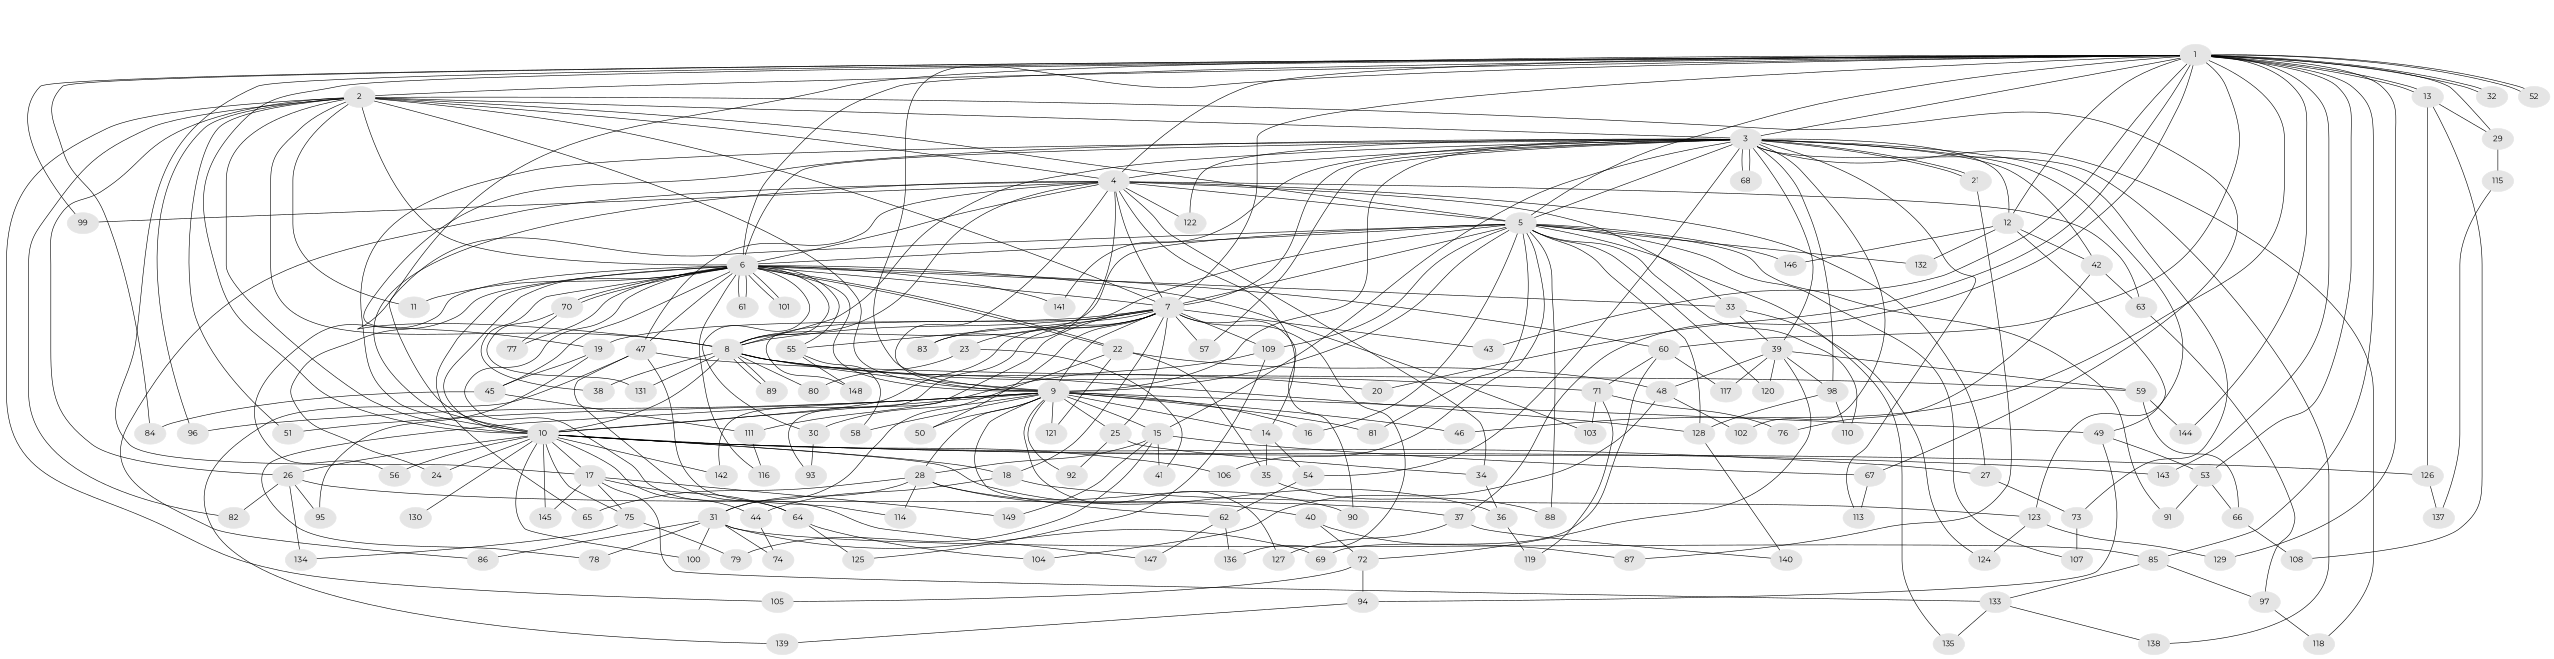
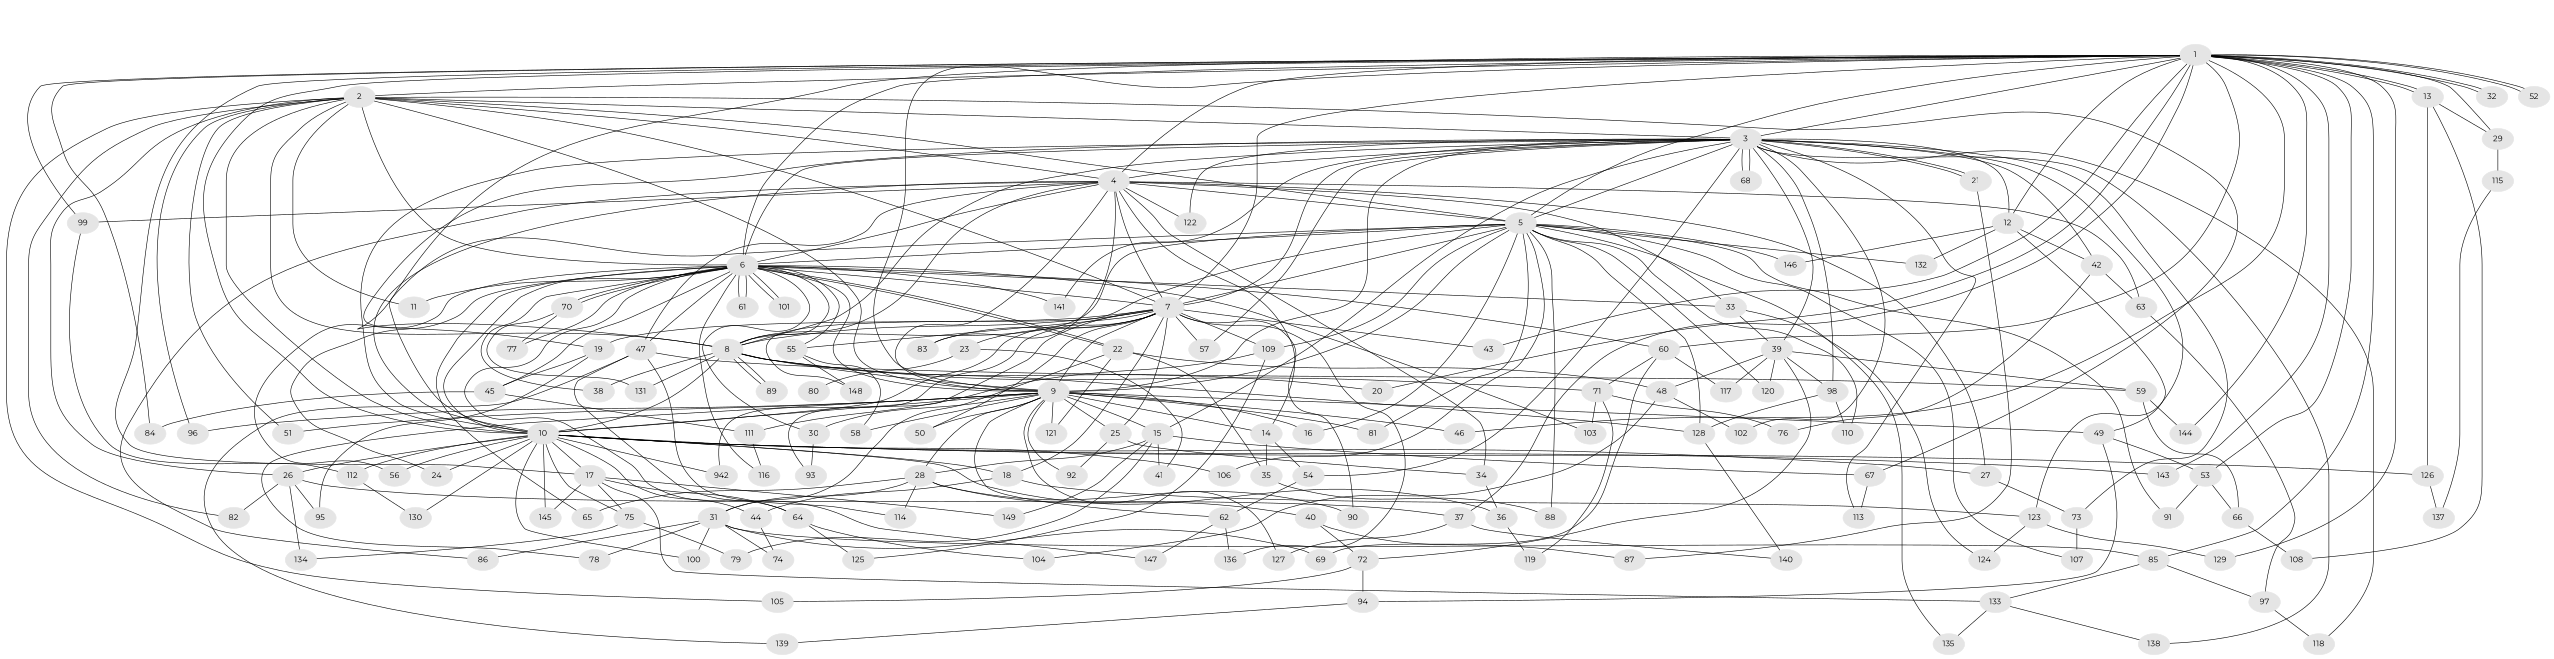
edge "8" -- "80": removed
node "112": added
node "142": label "142" -> "942"
